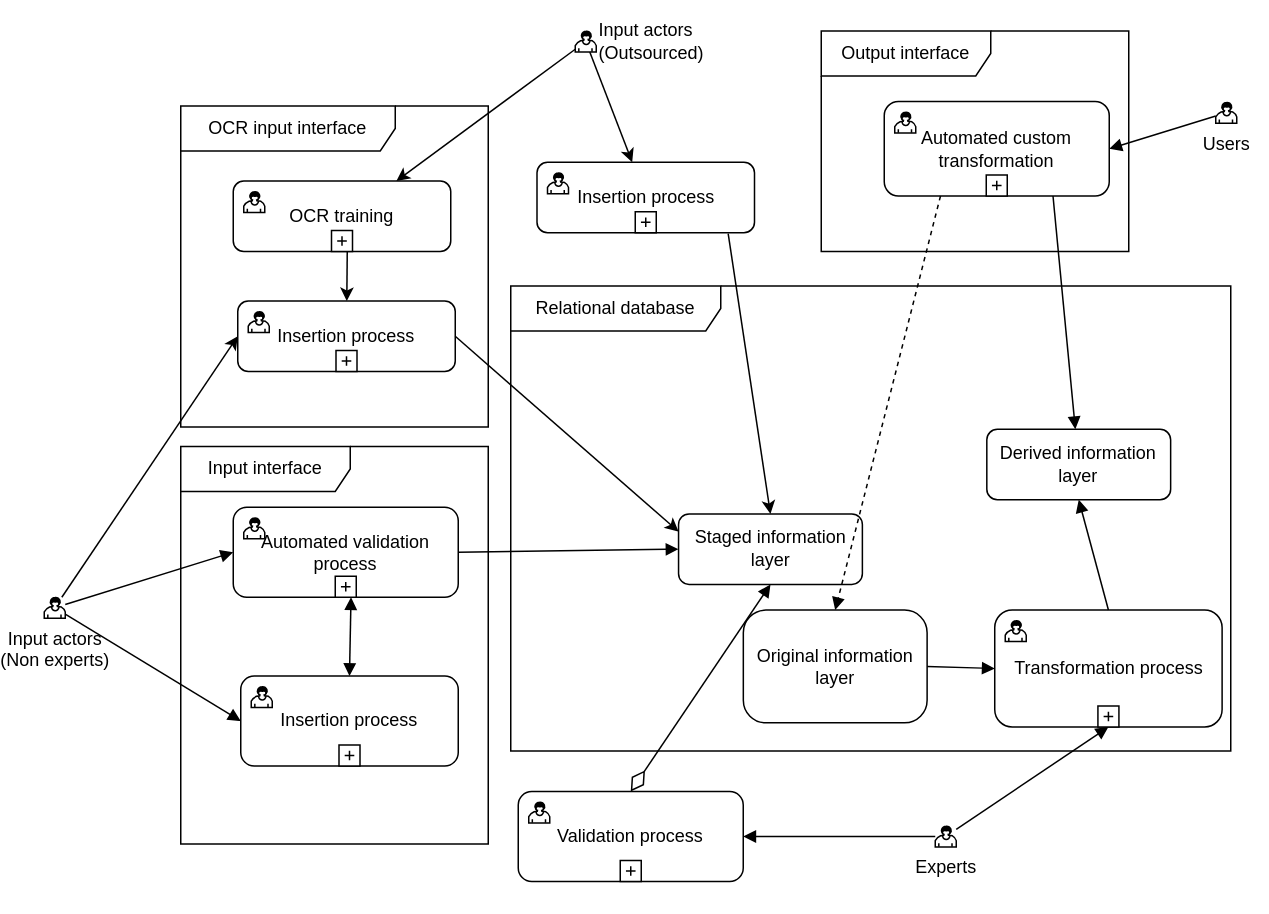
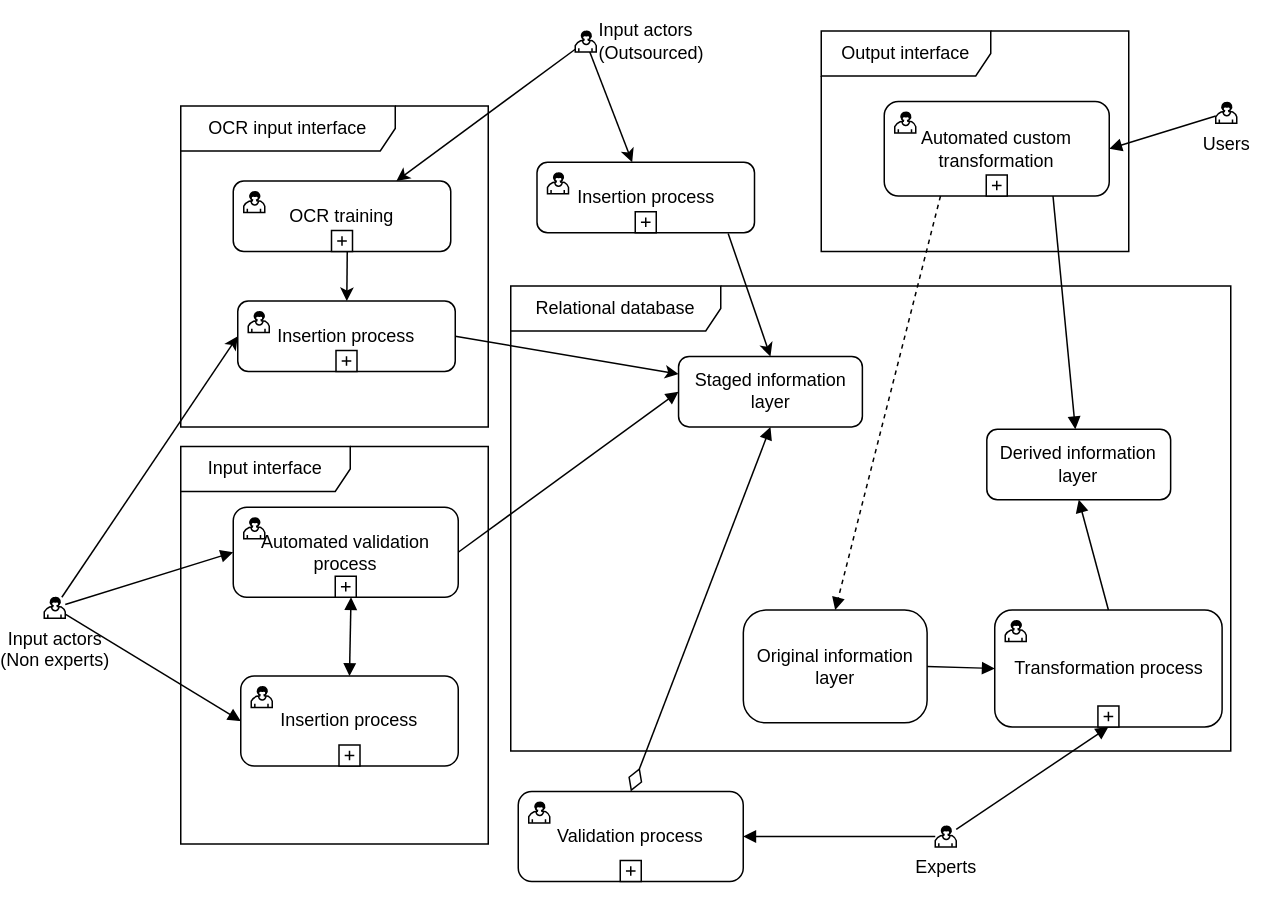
node "Staged information layer": moved (770, 549) -> (770, 391)
